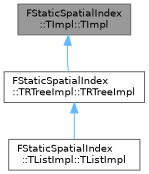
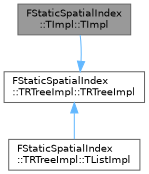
edge "FStaticSpatialIndex ::TRTreeImpl::TRTreeImpl" -> "FStaticSpatialIndex ::TImpl::TImpl": reversed
node "FStaticSpatialIndex ::TListImpl::TListImpl": label "FStaticSpatialIndex ::TListImpl::TListImpl" -> "FStaticSpatialIndex ::TRTreeImpl::TListImpl"
